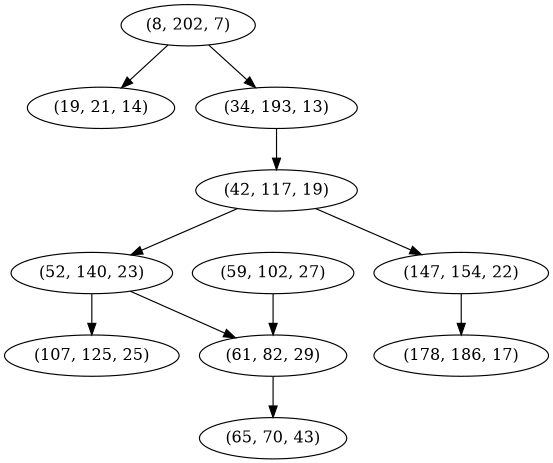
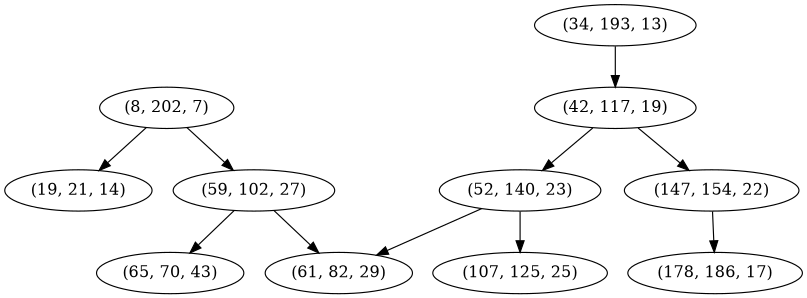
edge "(8, 202, 7)" -> "(34, 193, 13)": now "(8, 202, 7)" -> "(59, 102, 27)"
edge "(61, 82, 29)" -> "(65, 70, 43)": now "(59, 102, 27)" -> "(65, 70, 43)"
